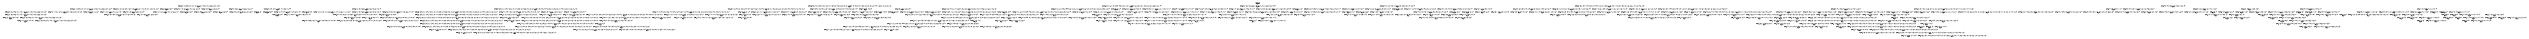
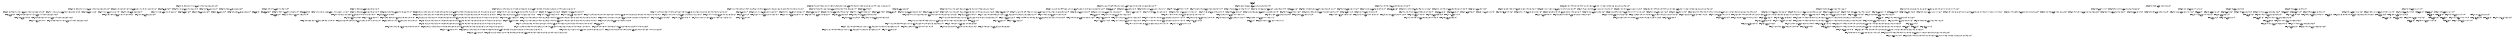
node "represent=[0, ['37', '21', '22', '38', '65', '66']]": removed
node "represent=[1, ['11', '53', '12', '54']]": added
